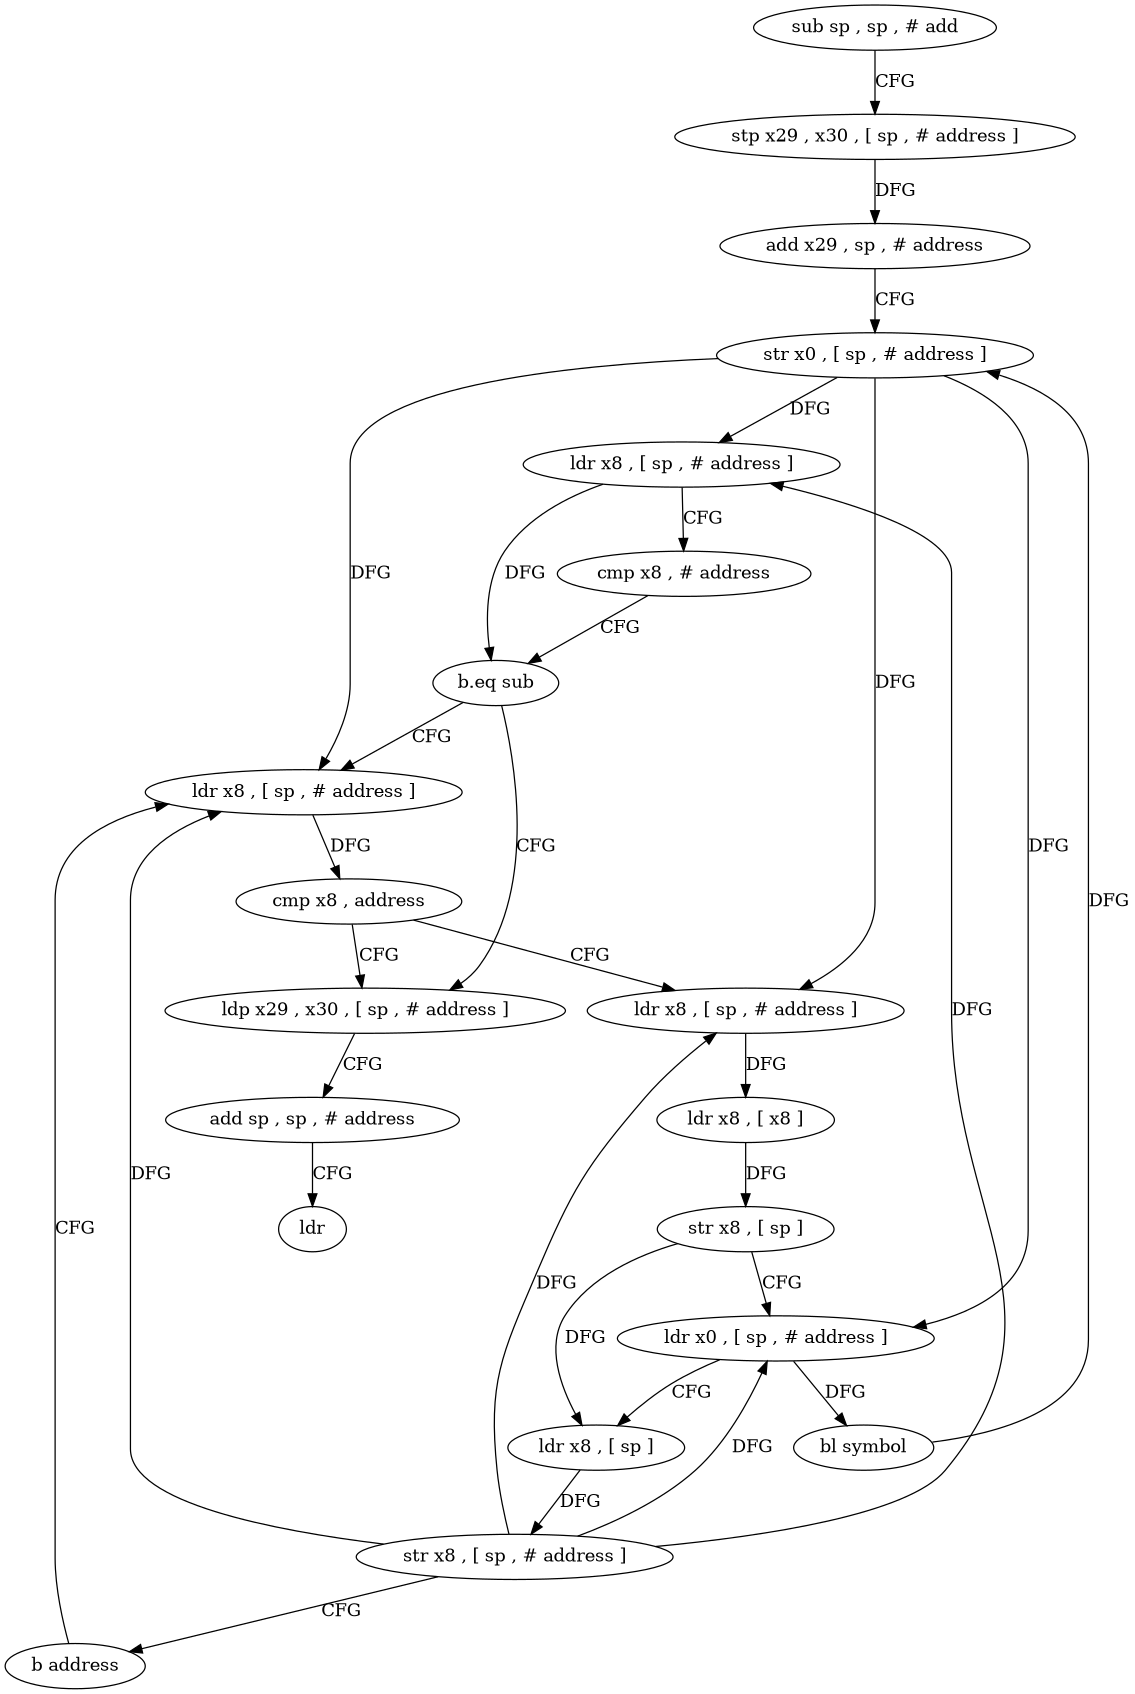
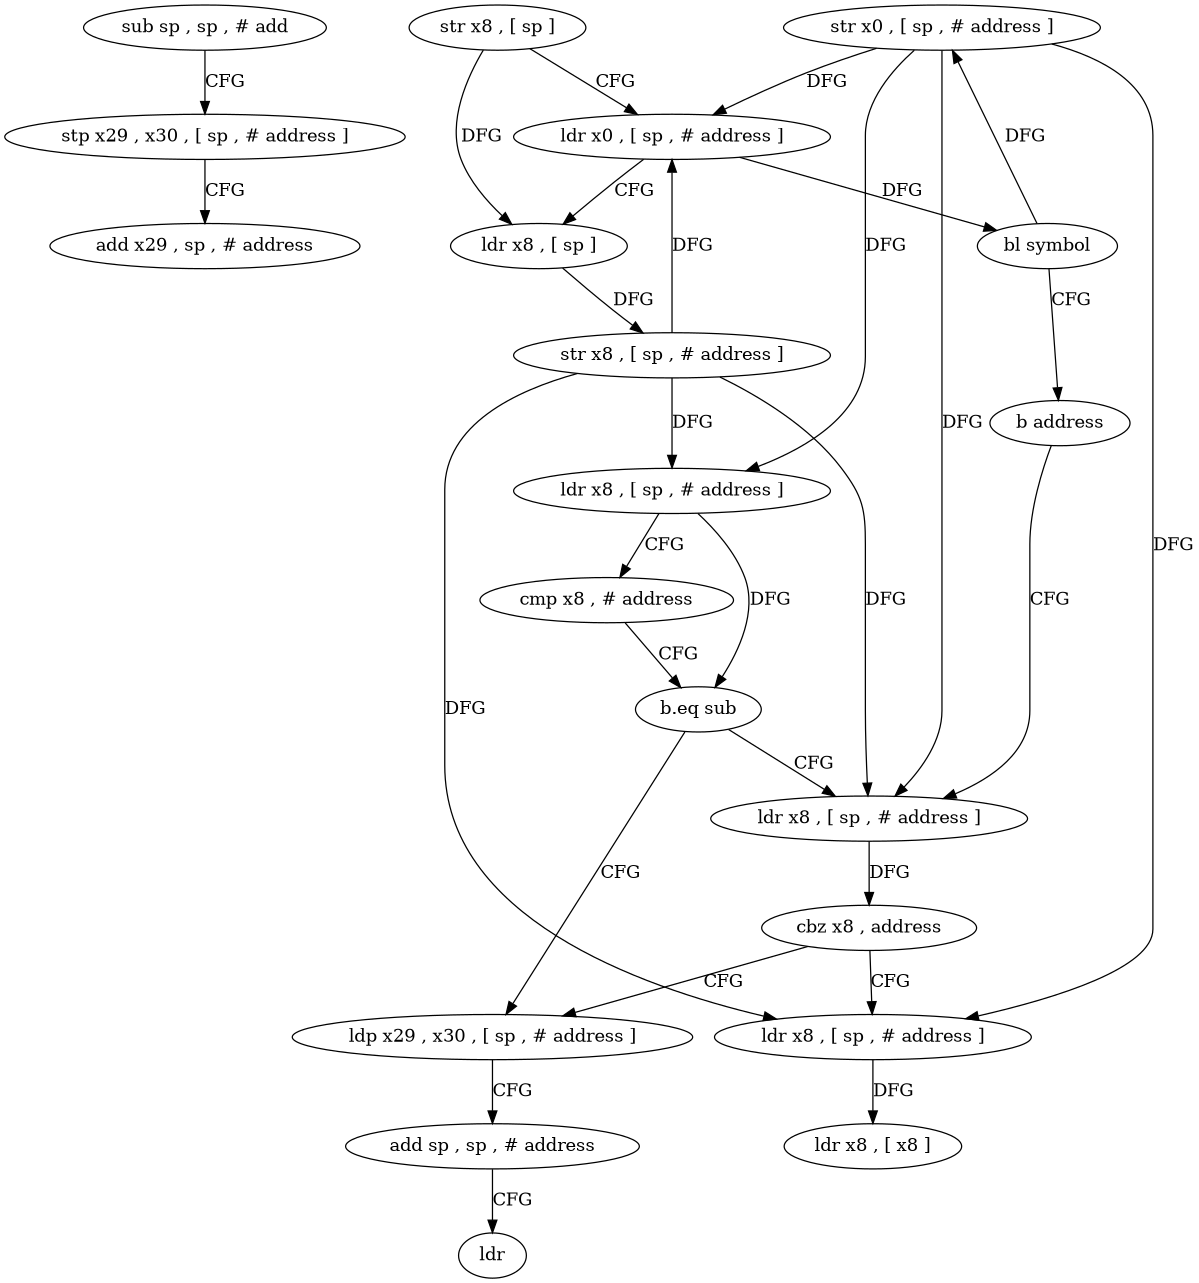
edge "stp x29 , x30 , [ sp , # address ]" -> "add x29 , sp , # address": label "DFG" -> "CFG"
edge "add x29 , sp , # address" -> "str x0 , [ sp , # address ]": removed, label "CFG"
node "cmp x8 , address": label "cmp x8 , address" -> "cbz x8 , address"
edge "ldr x8 , [ x8 ]" -> "str x8 , [ sp ]": removed, label "DFG"
edge "str x8 , [ sp , # address ]" -> "b address": now "bl symbol" -> "b address"
